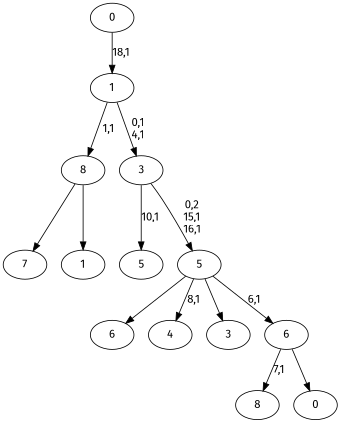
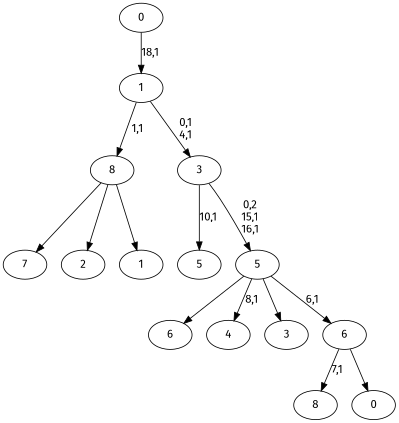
node "2": added
